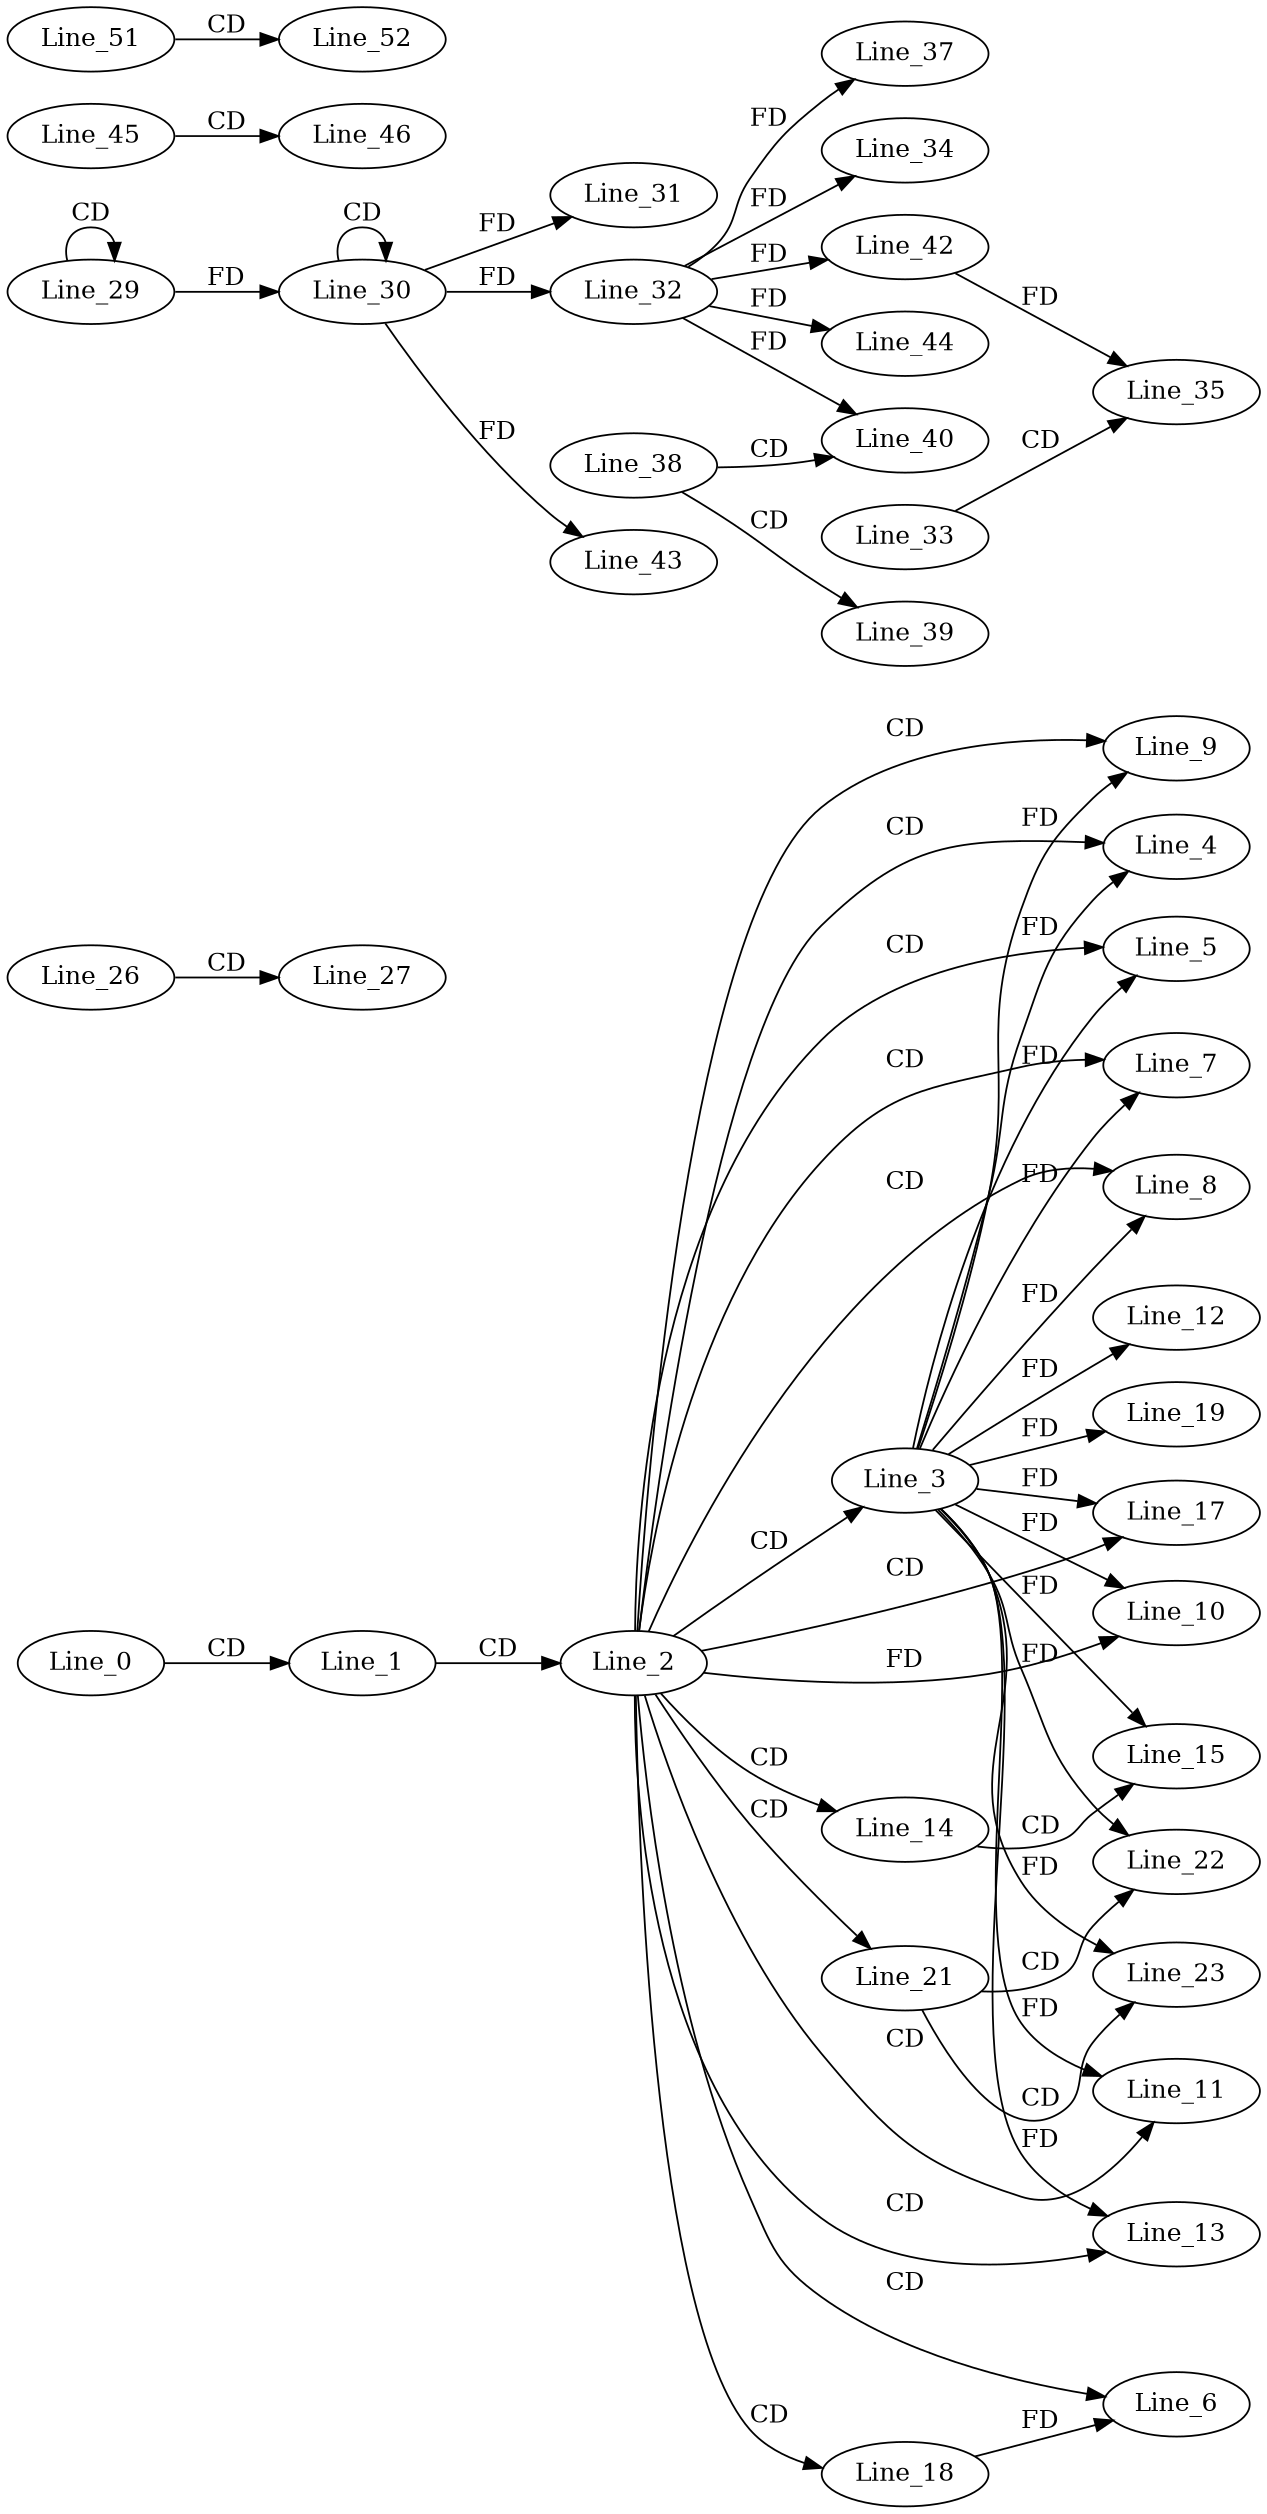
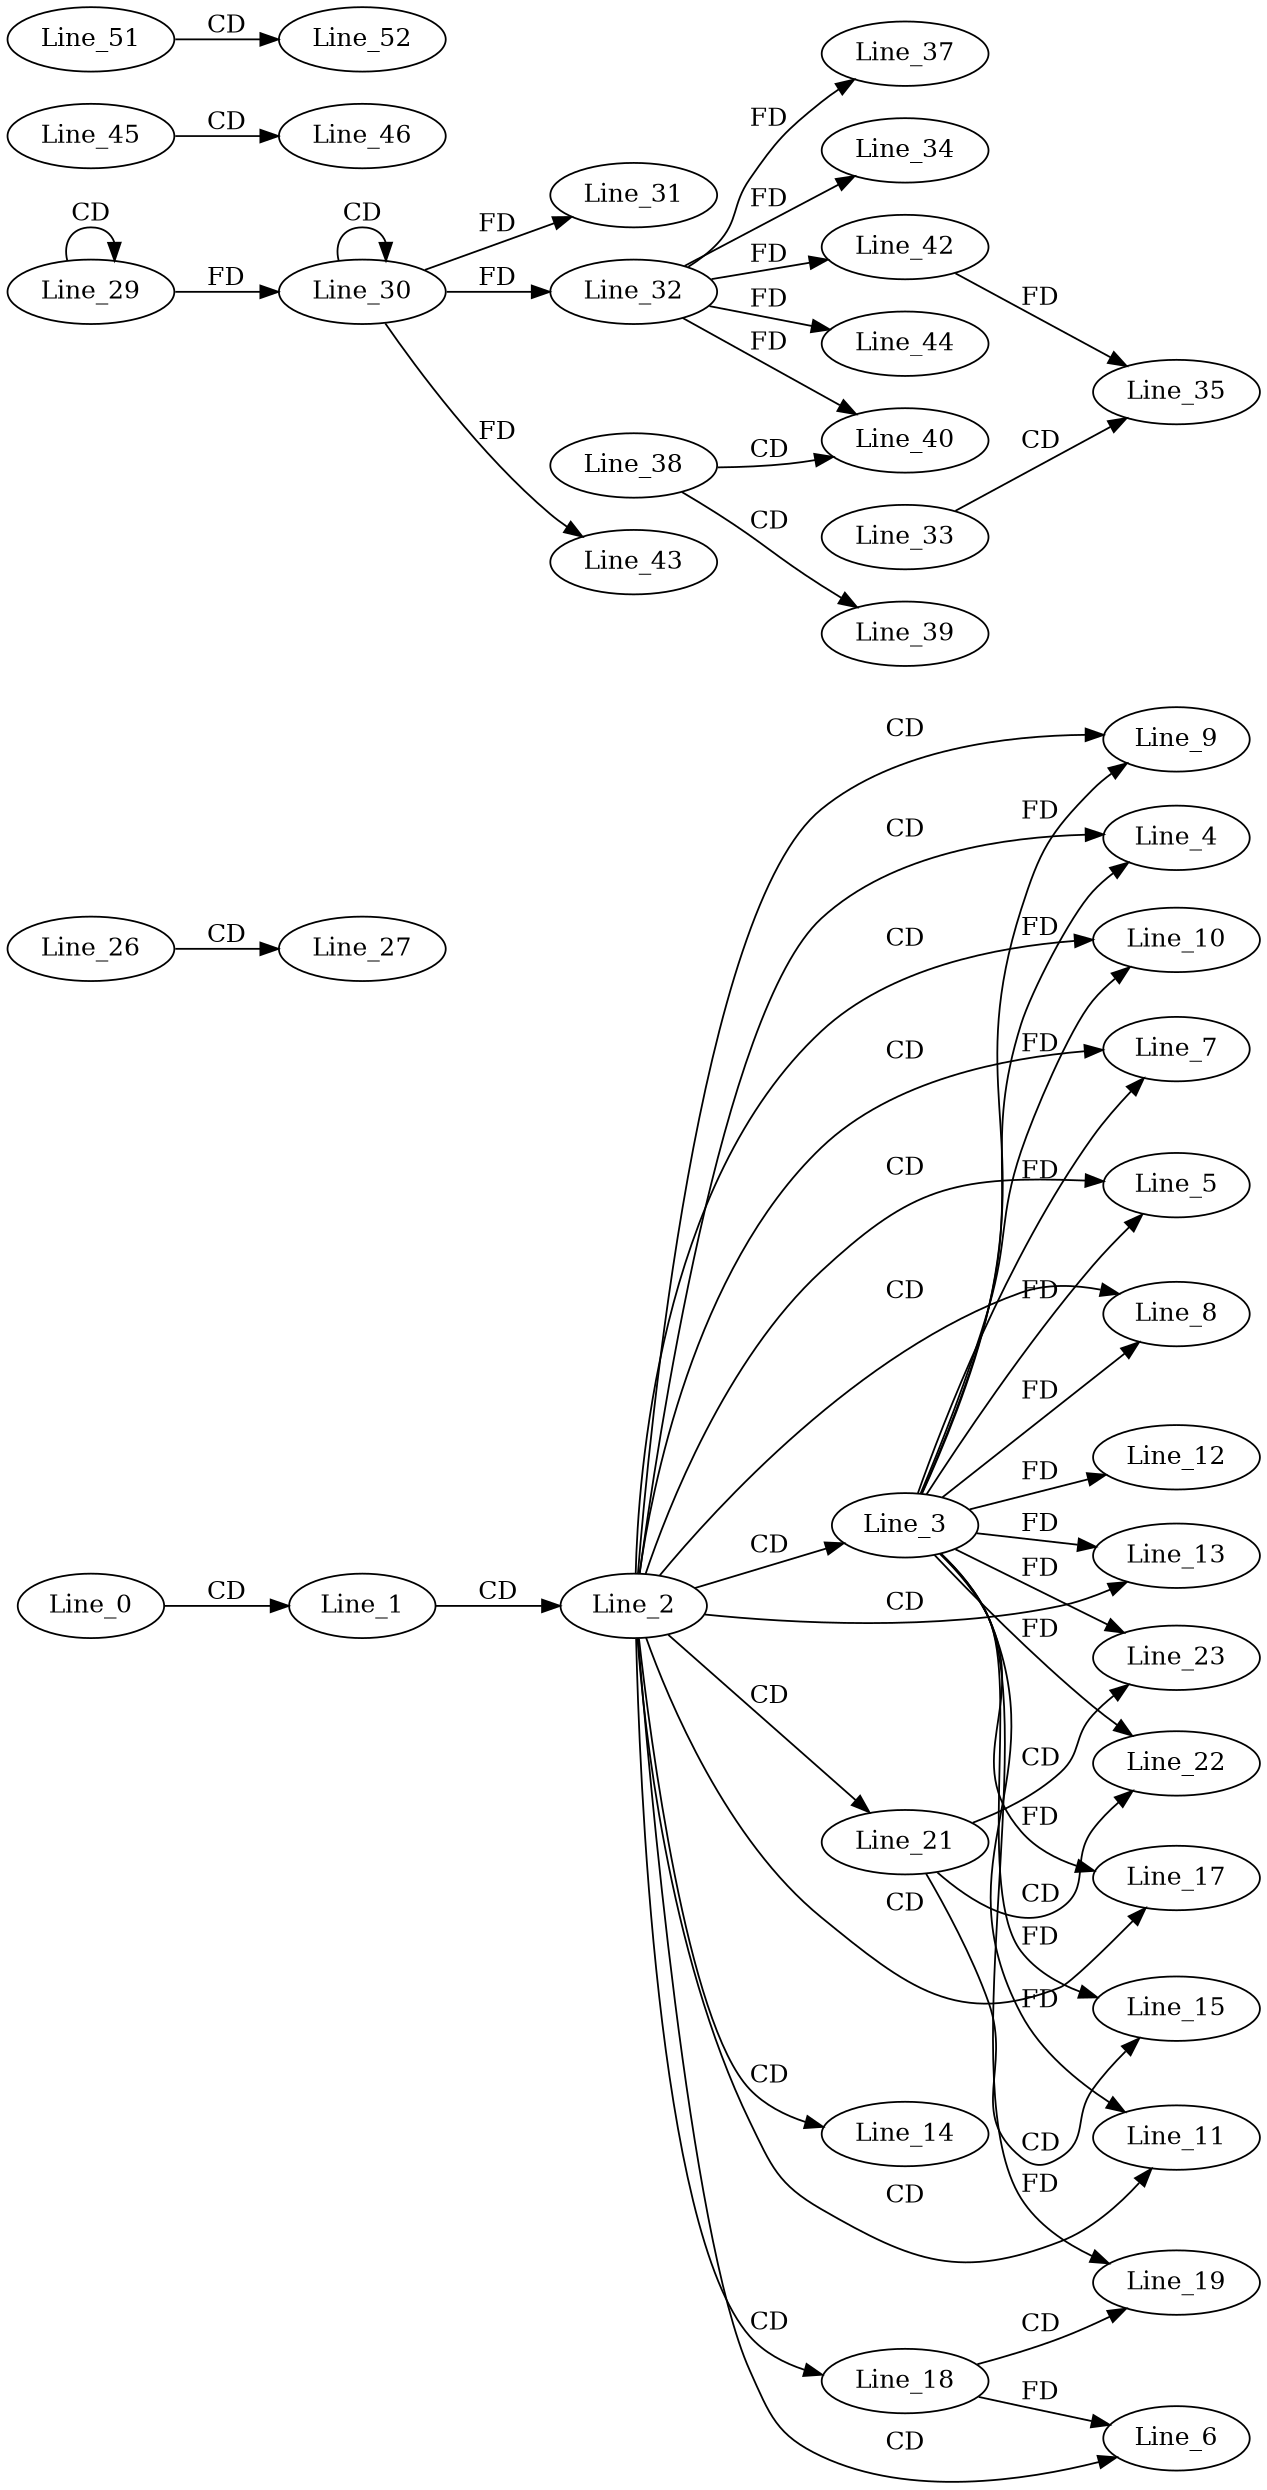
edge "Line_2" -> "Line_10": label "FD" -> "CD"
edge "Line_14" -> "Line_15": now "Line_21" -> "Line_15"
edge "Line_18" -> "Line_19": added, label "CD"
